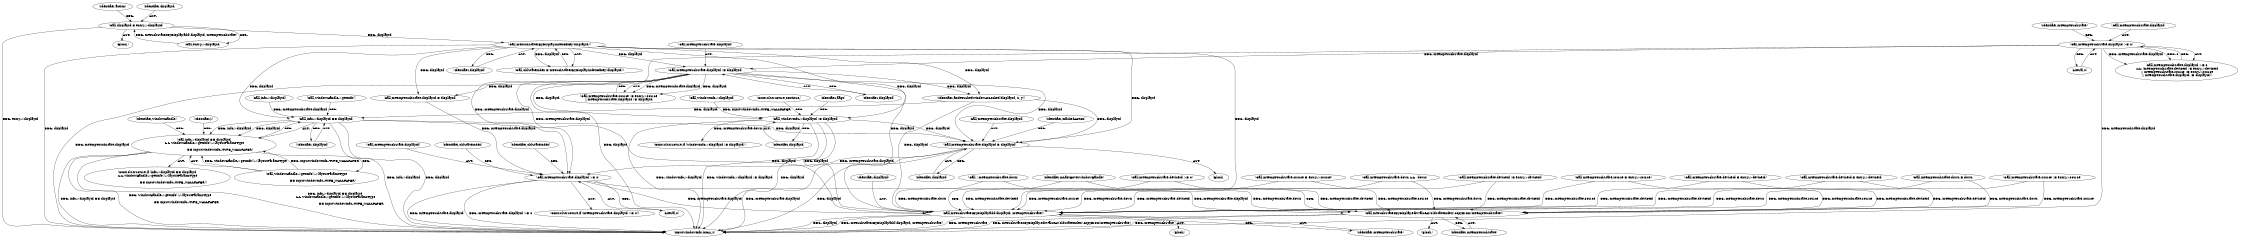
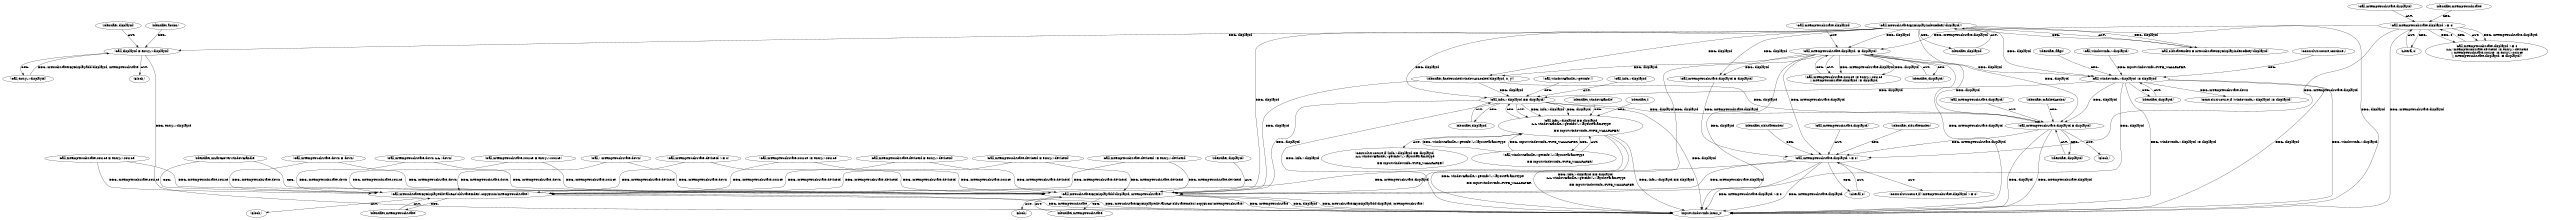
edge "(Call,displayId = entry->displayId)" -> "(Call,mTouchStatesByDisplay.indexOfKey(displayId))": reversed
edge "(Call,windowInfo->displayId != displayId)" -> "(Call,info->displayId == displayId)": added, label "DDG: displayId"
edge "(Call,info->displayId)" -> "(Call,info->displayId == displayId)": label "DDG: mTempTouchState.displayId" -> "AST: "
